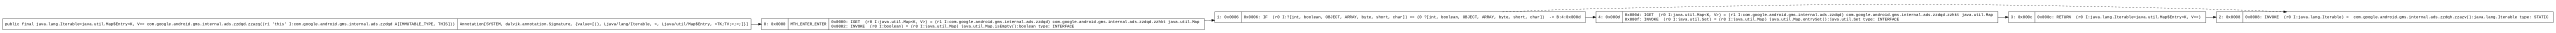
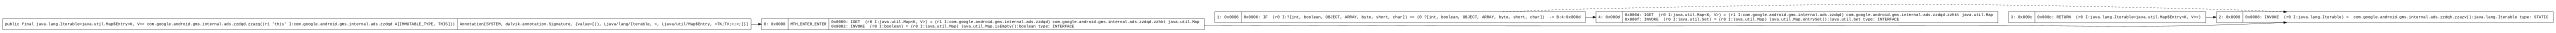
edge "4: 0x000d" -> "3: 0x000c": removed
edge "0: 0x0000" -> "1: 0x0006": now "0: 0x0000" -> "2: 0x0008"
